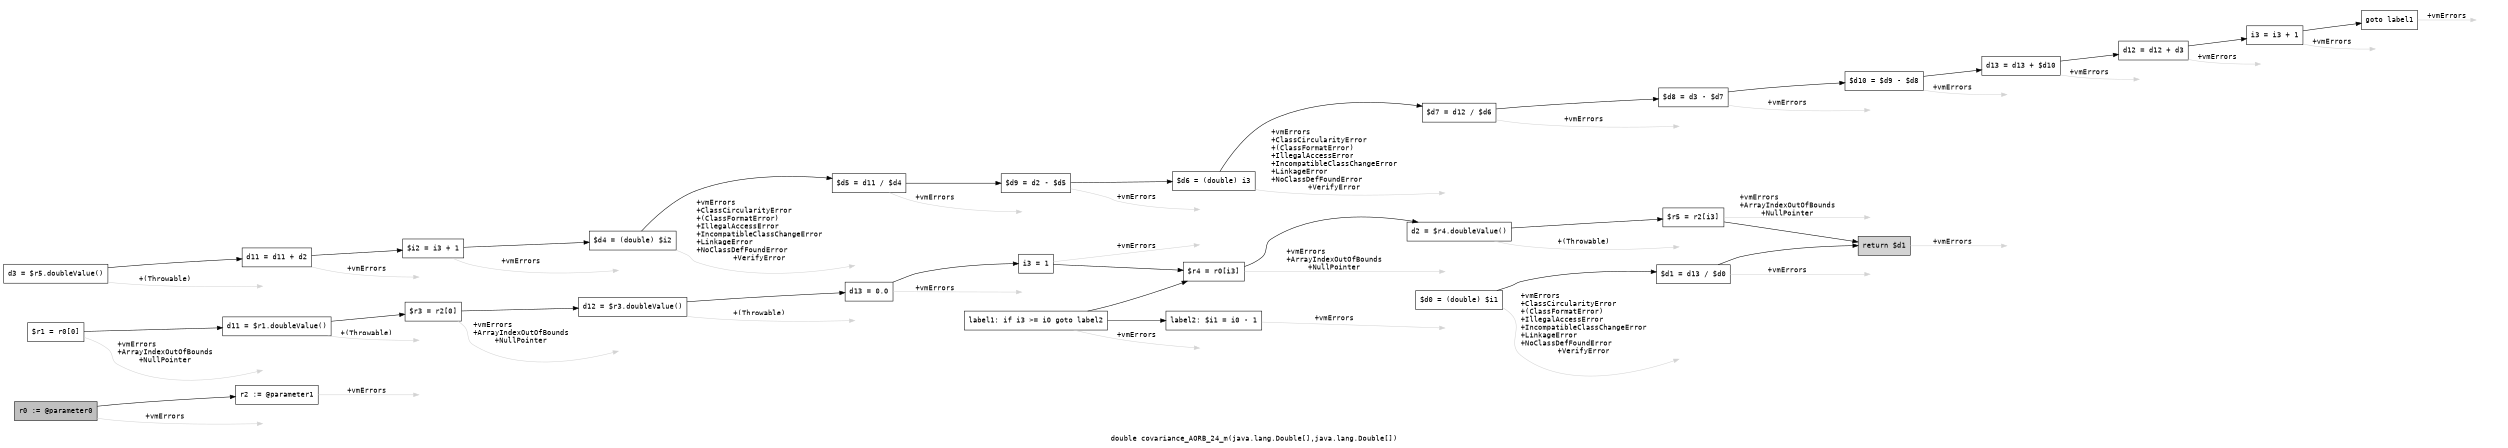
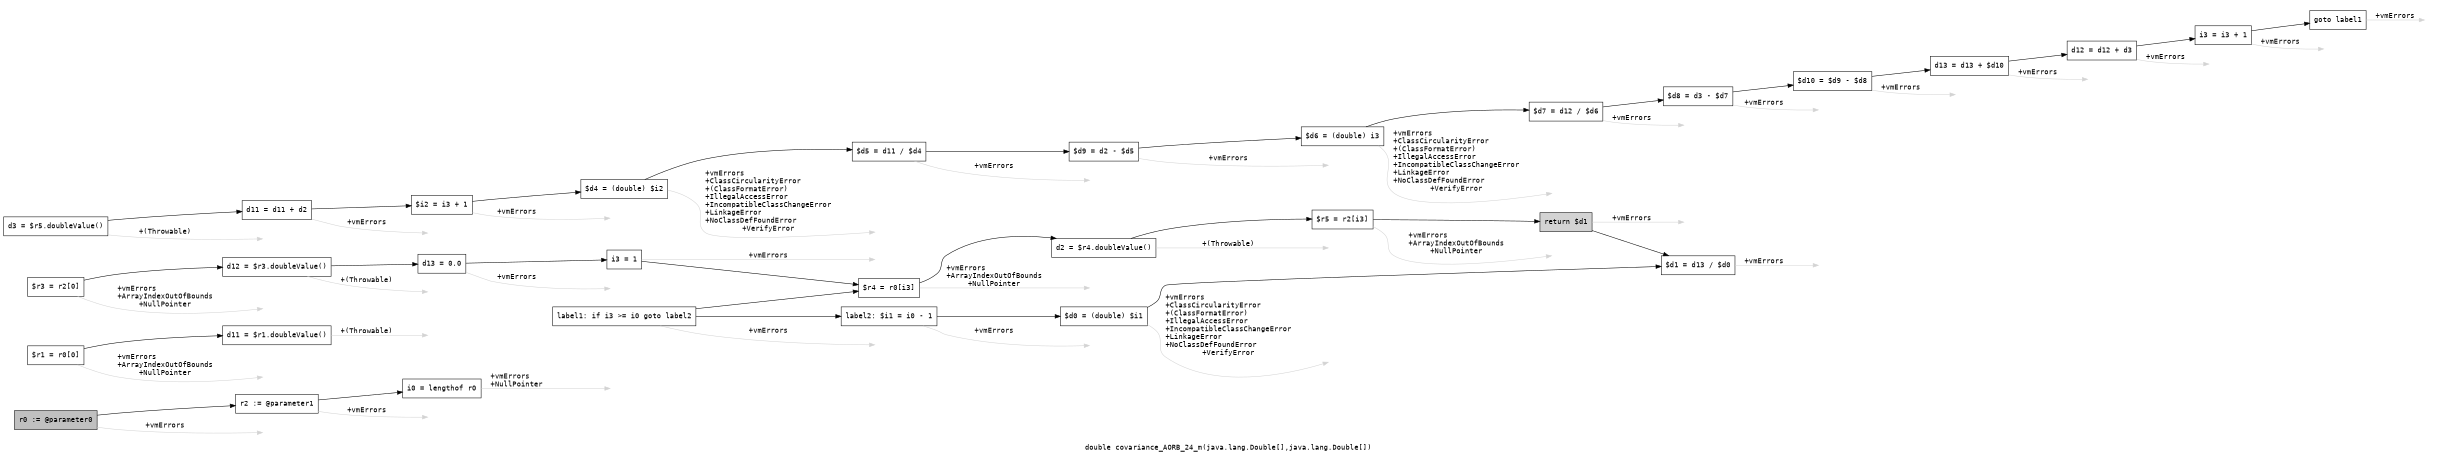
edge "$d1 = d13 / $d0" -> "return $d1": reversed
edge "label2: $i1 = i0 - 1" -> "$d0 = (double) $i1": added
edge "d11 = $r1.doubleValue()" -> "$r3 = r2[0]": removed
node "i0 = lengthof r0": added
